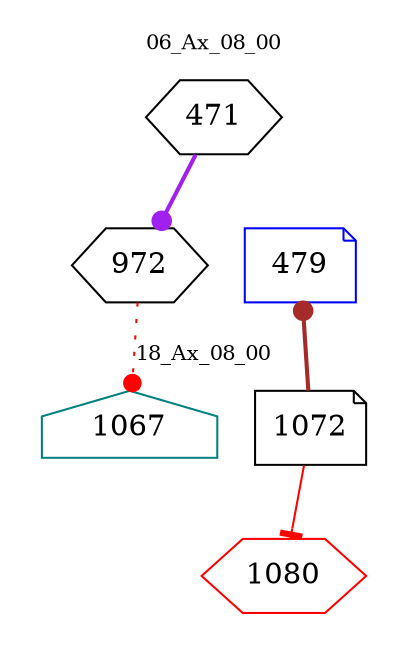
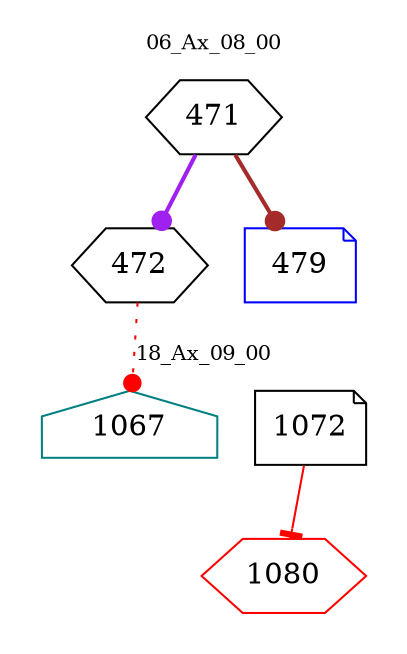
node "972": label "972" -> "472"
cluster "18_Ax_08_00": label "18_Ax_08_00" -> "18_Ax_09_00"
edge "1072" -> "479": now "471" -> "479"
